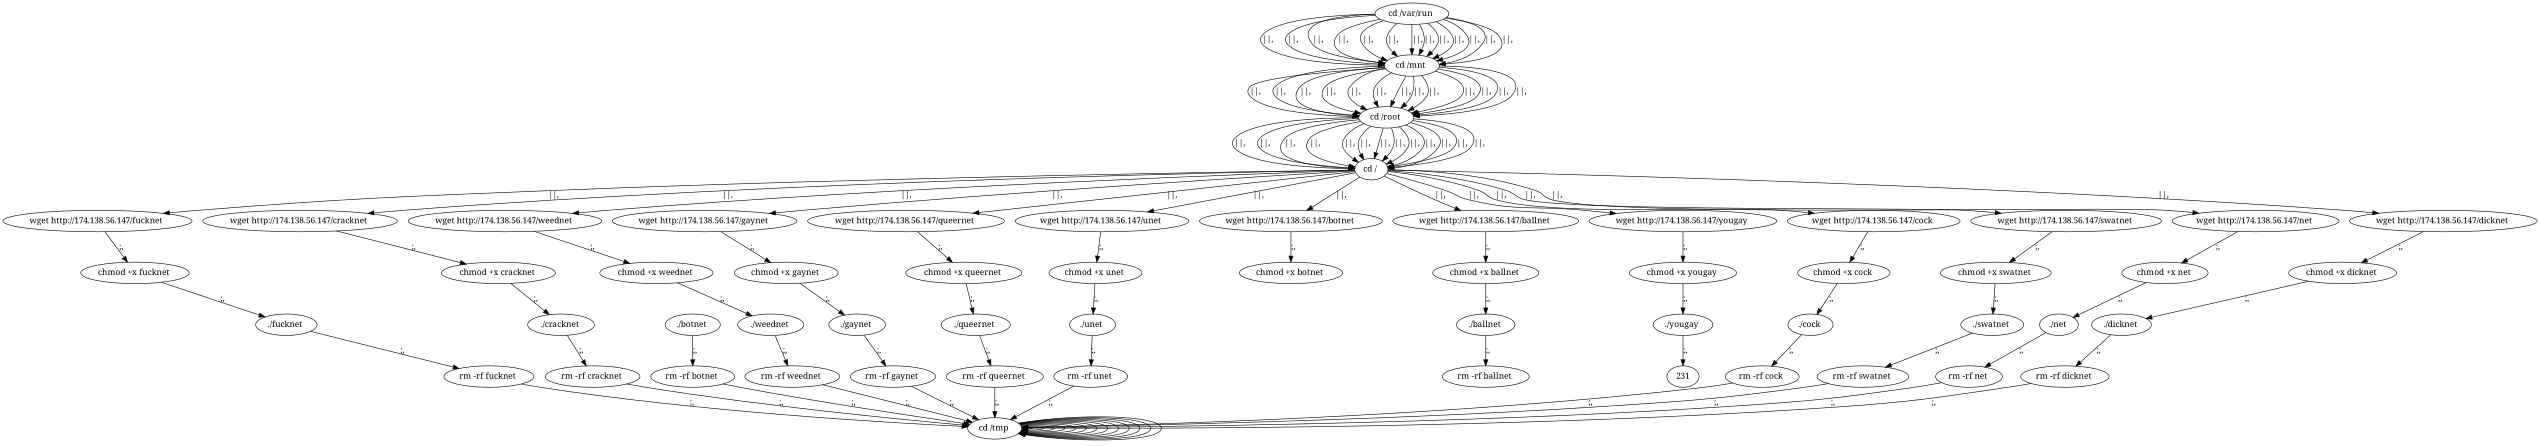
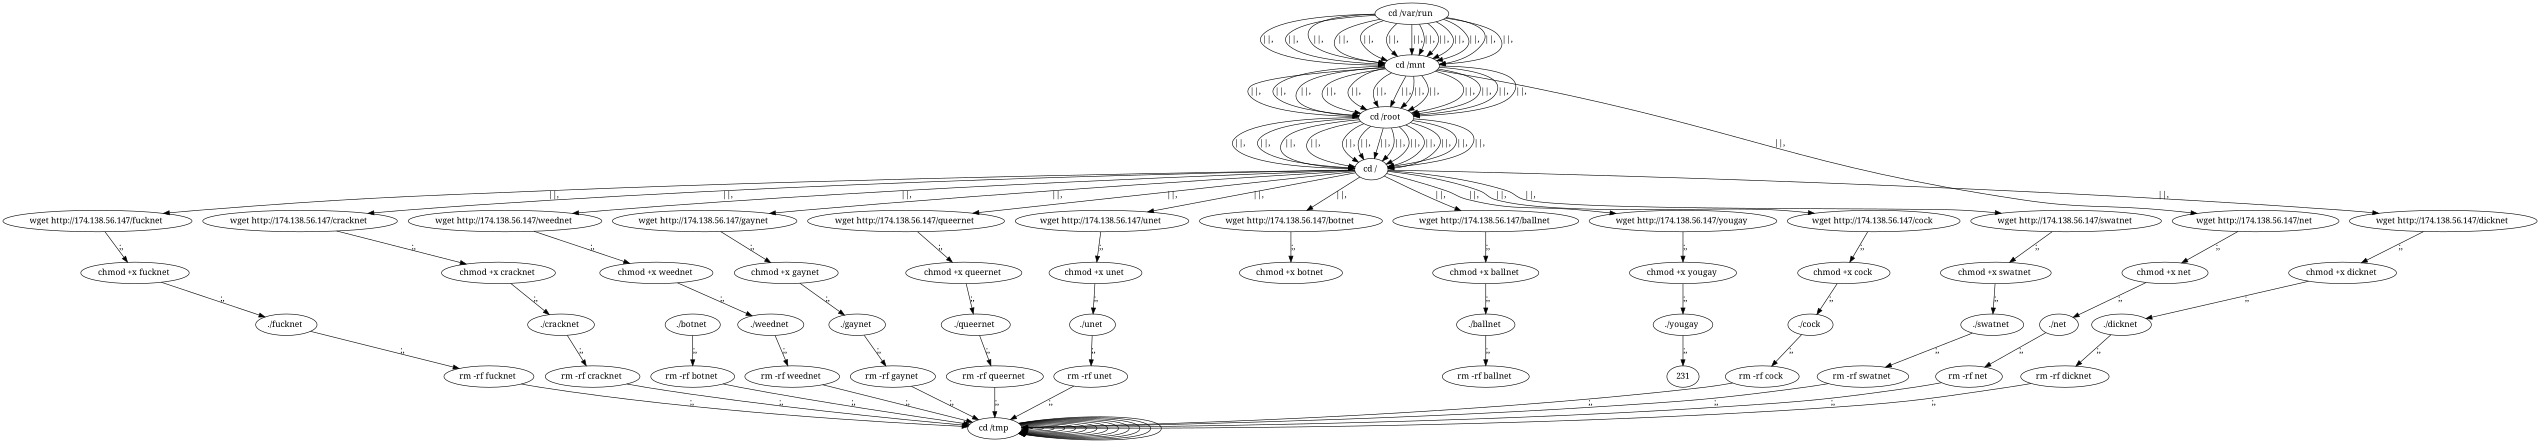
edge "cd /" -> "wget http://174.138.56.147/net": now "cd /mnt" -> "wget http://174.138.56.147/net"
